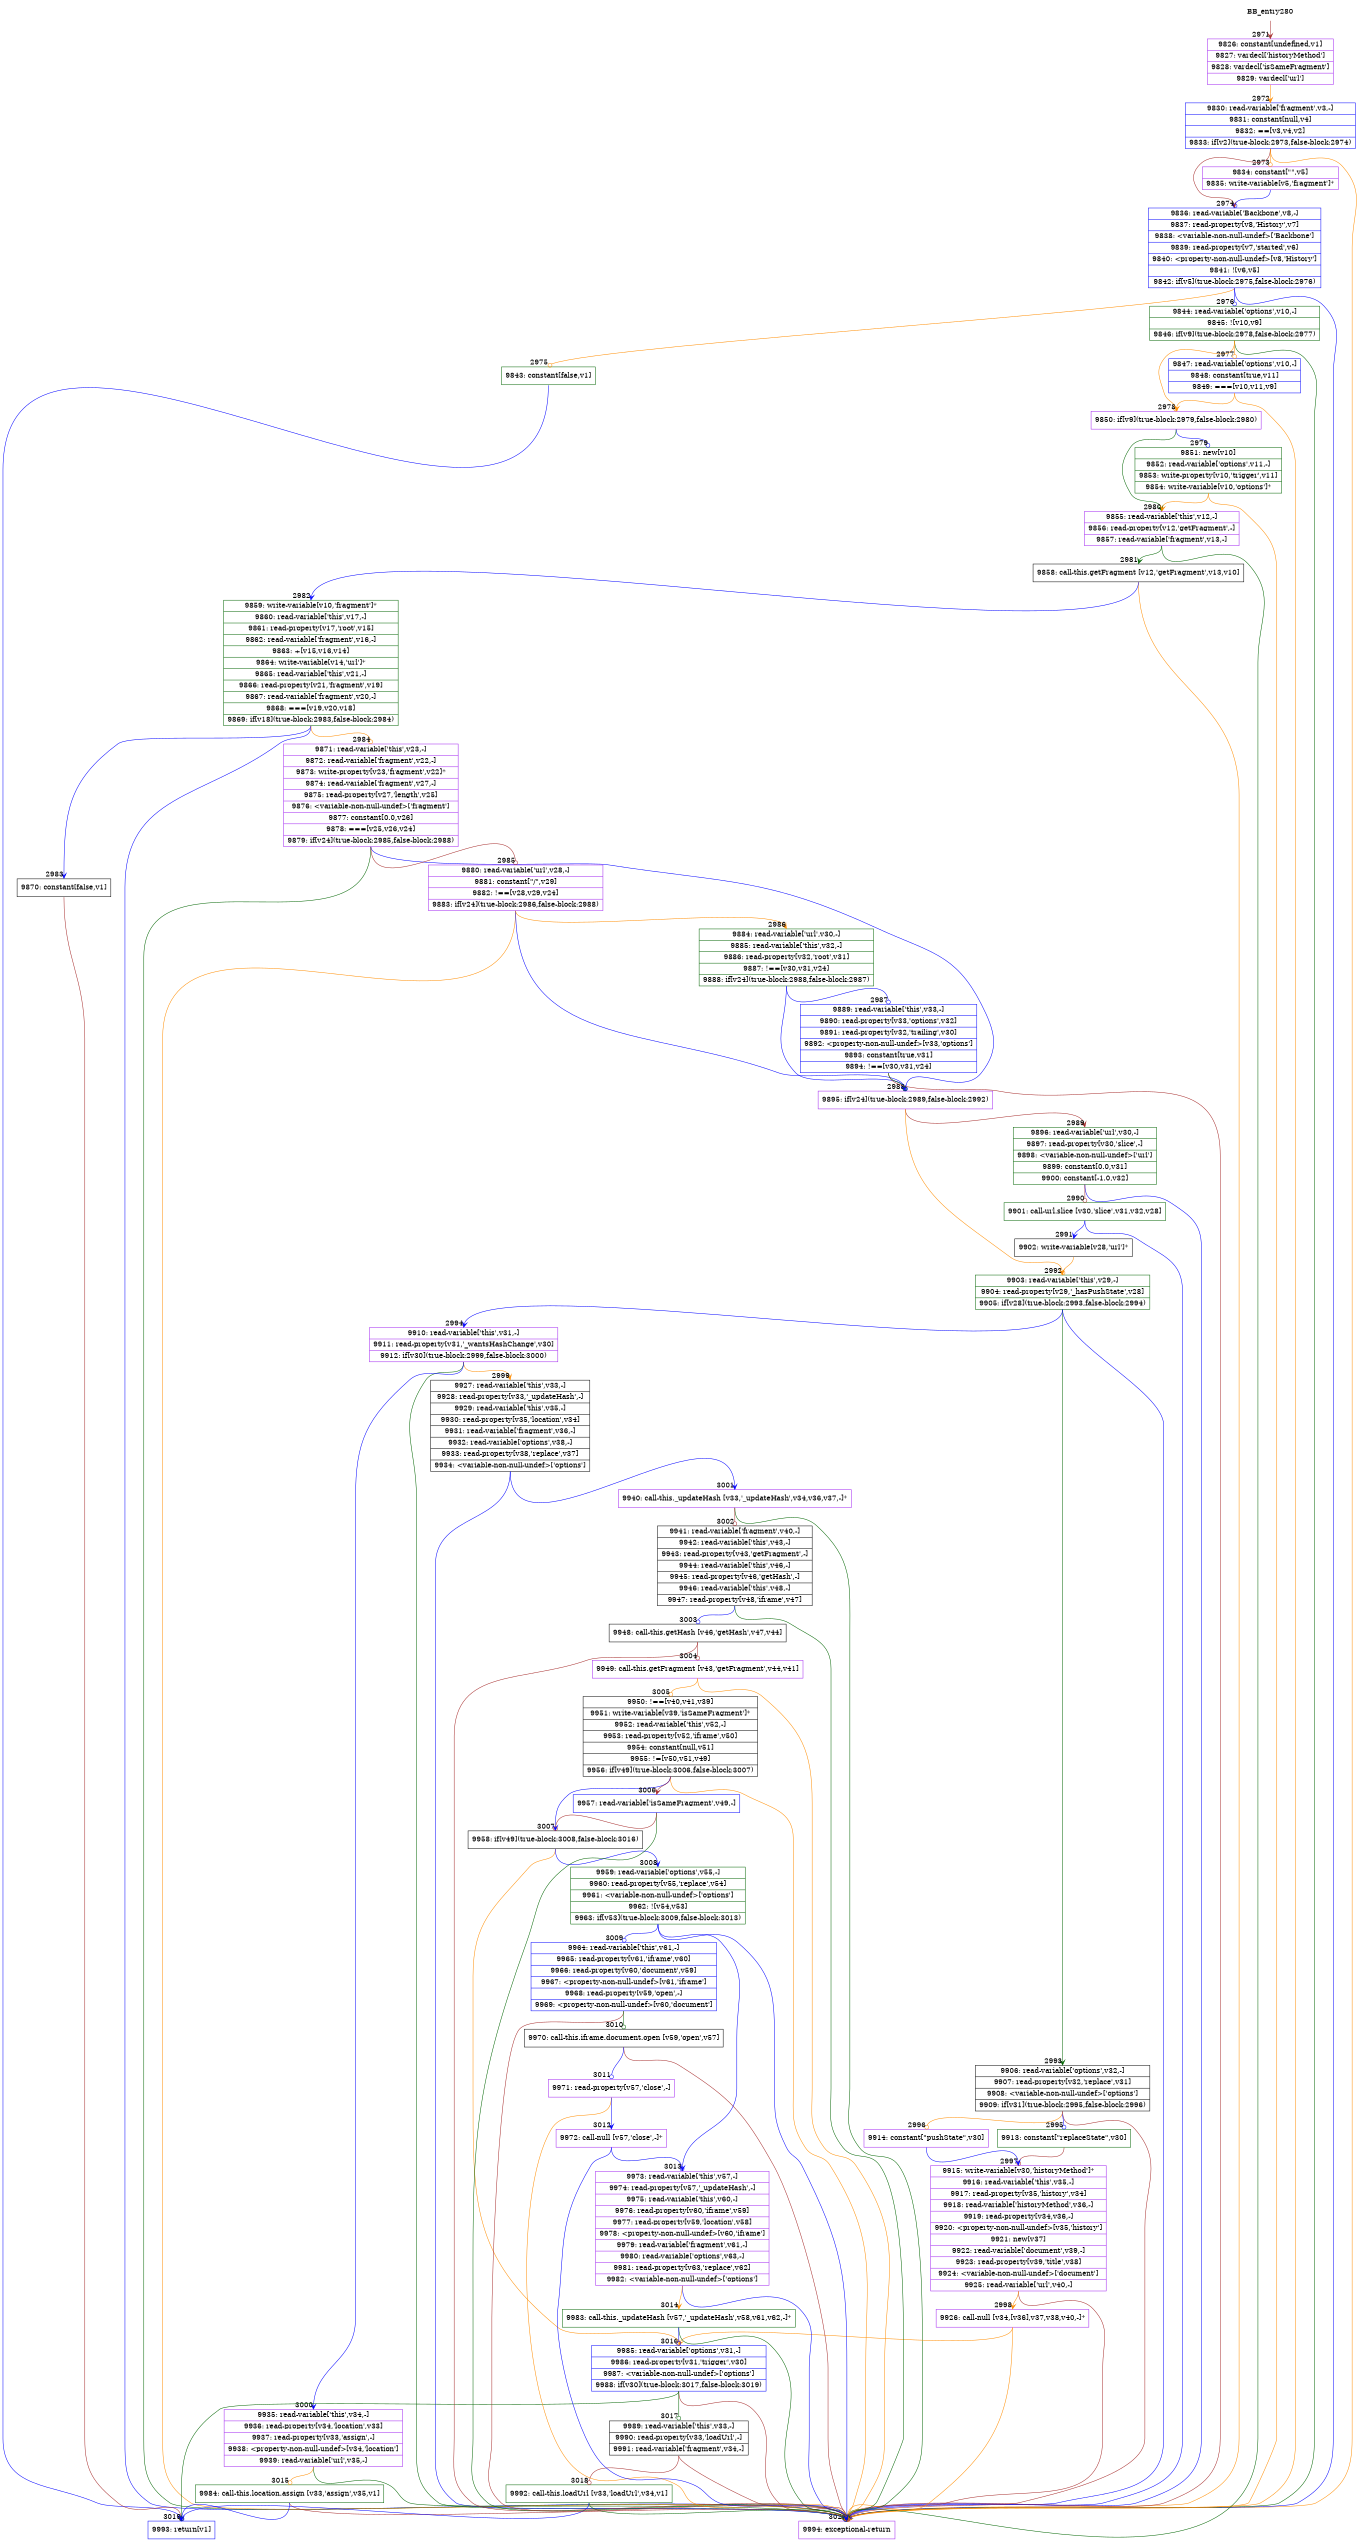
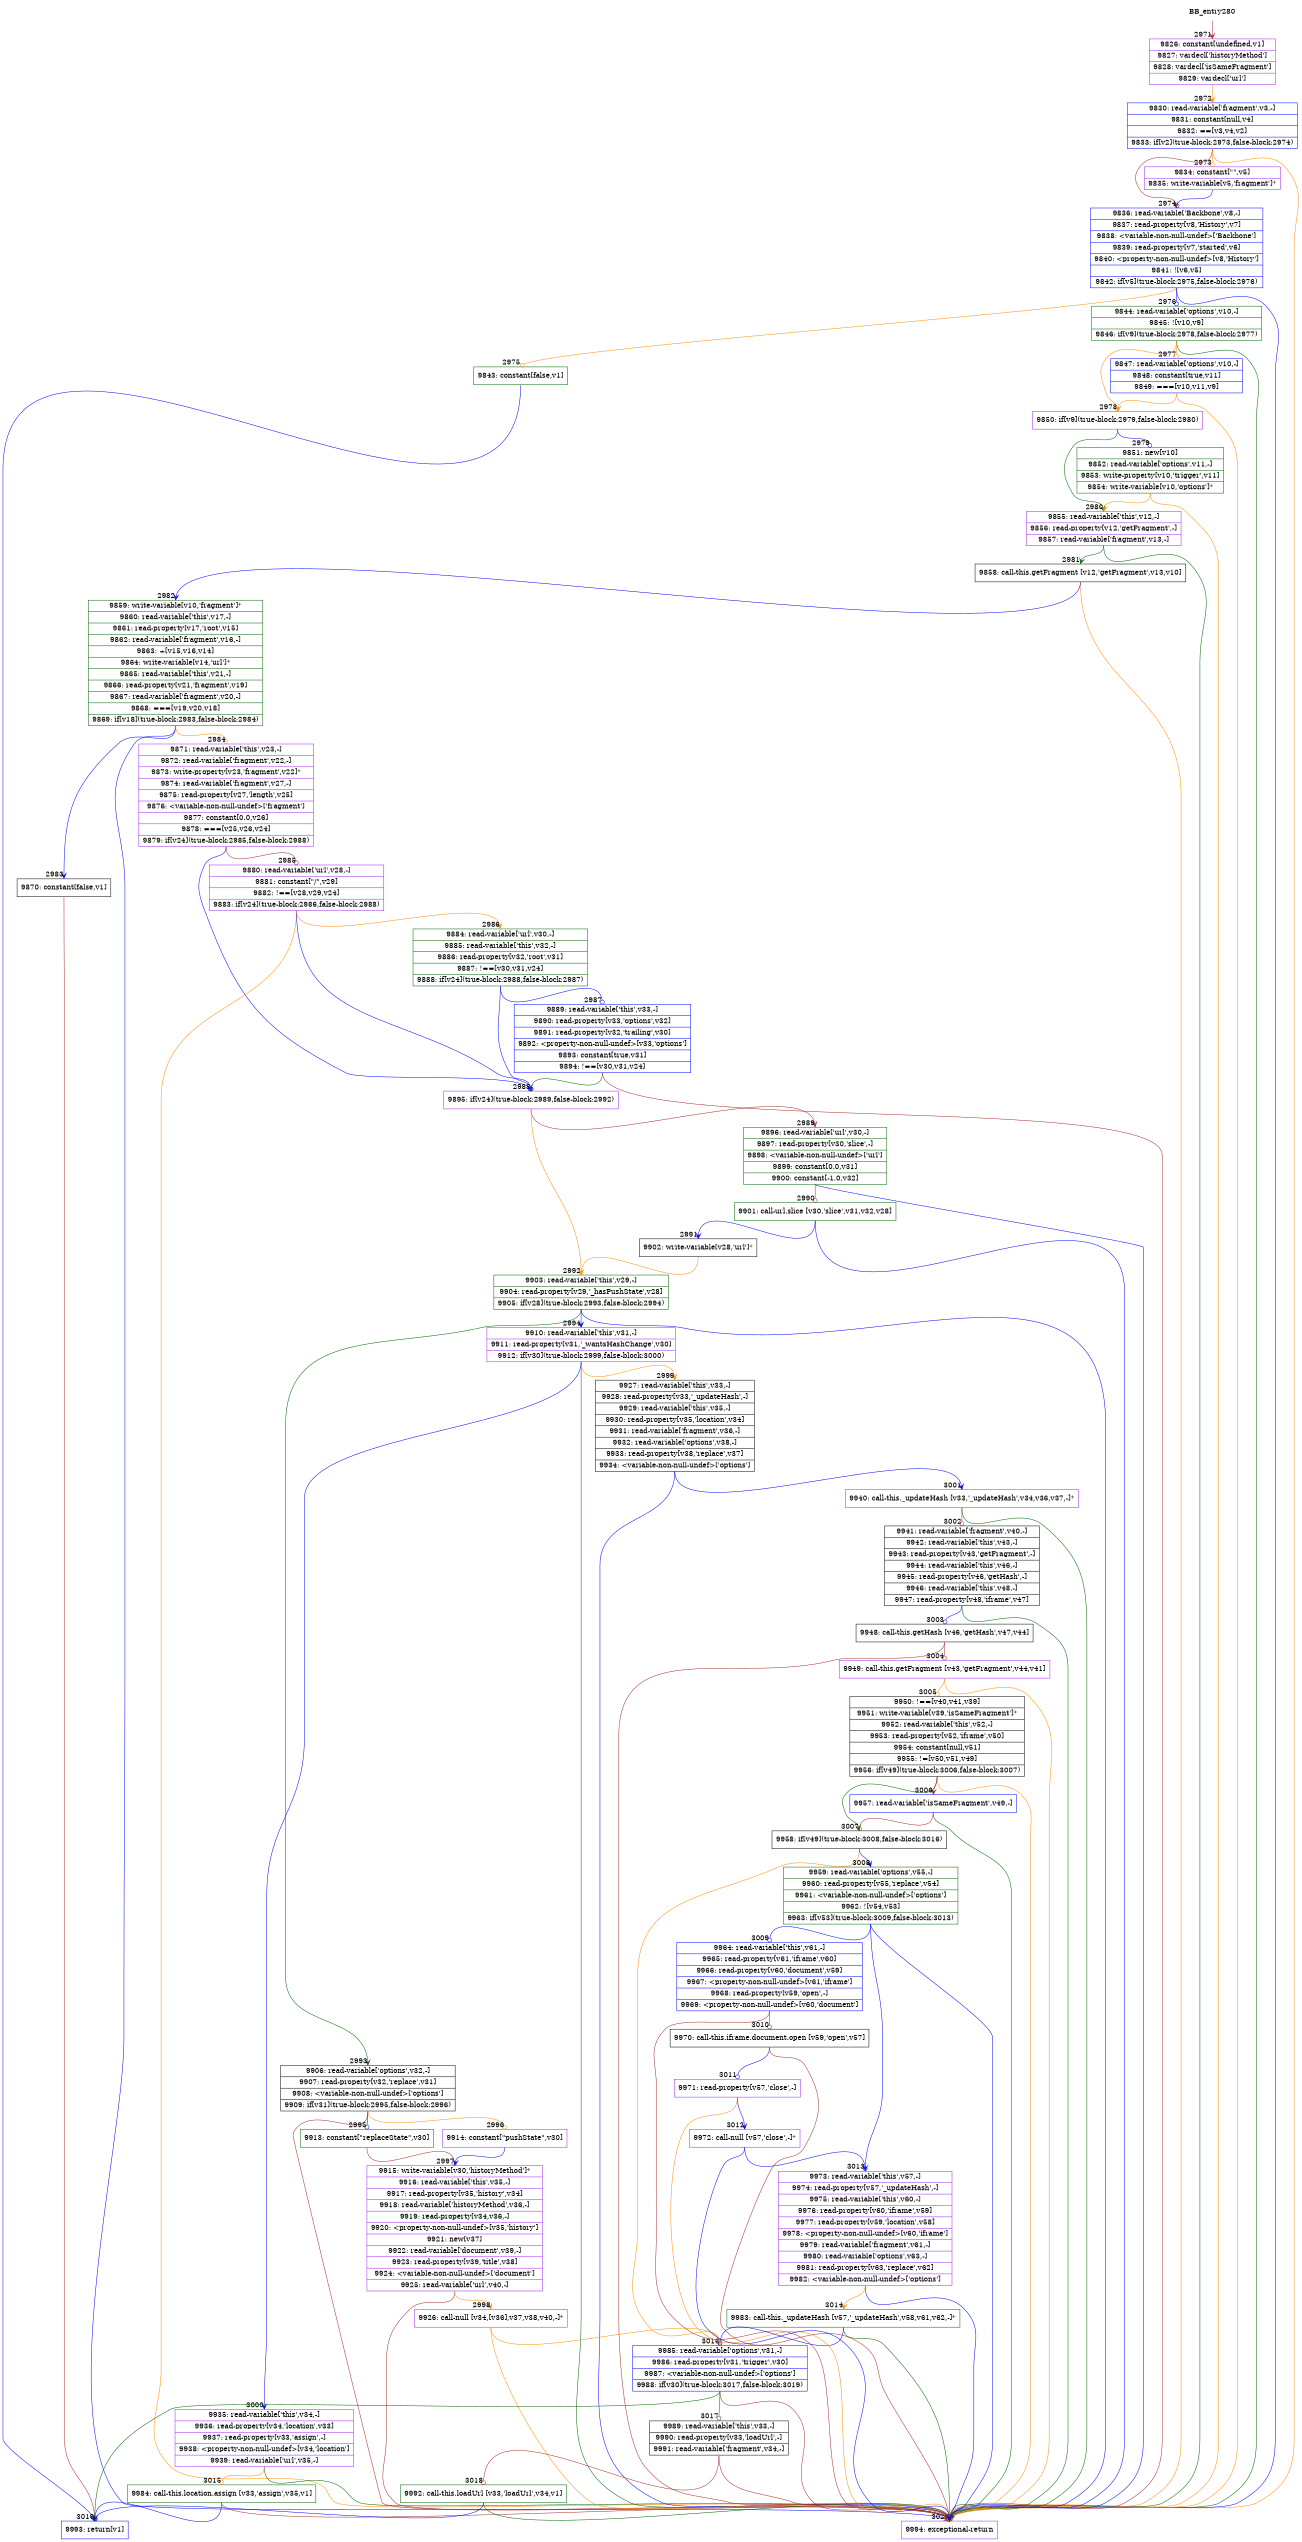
edge "9950: !==[v40,v41,v39]" -> "9958: if[v49](true-block:3008,false-block:3016)": color blue -> darkgreen
edge "9871: read-variable['this',v23,-]" -> "9994: exceptional-return": removed
